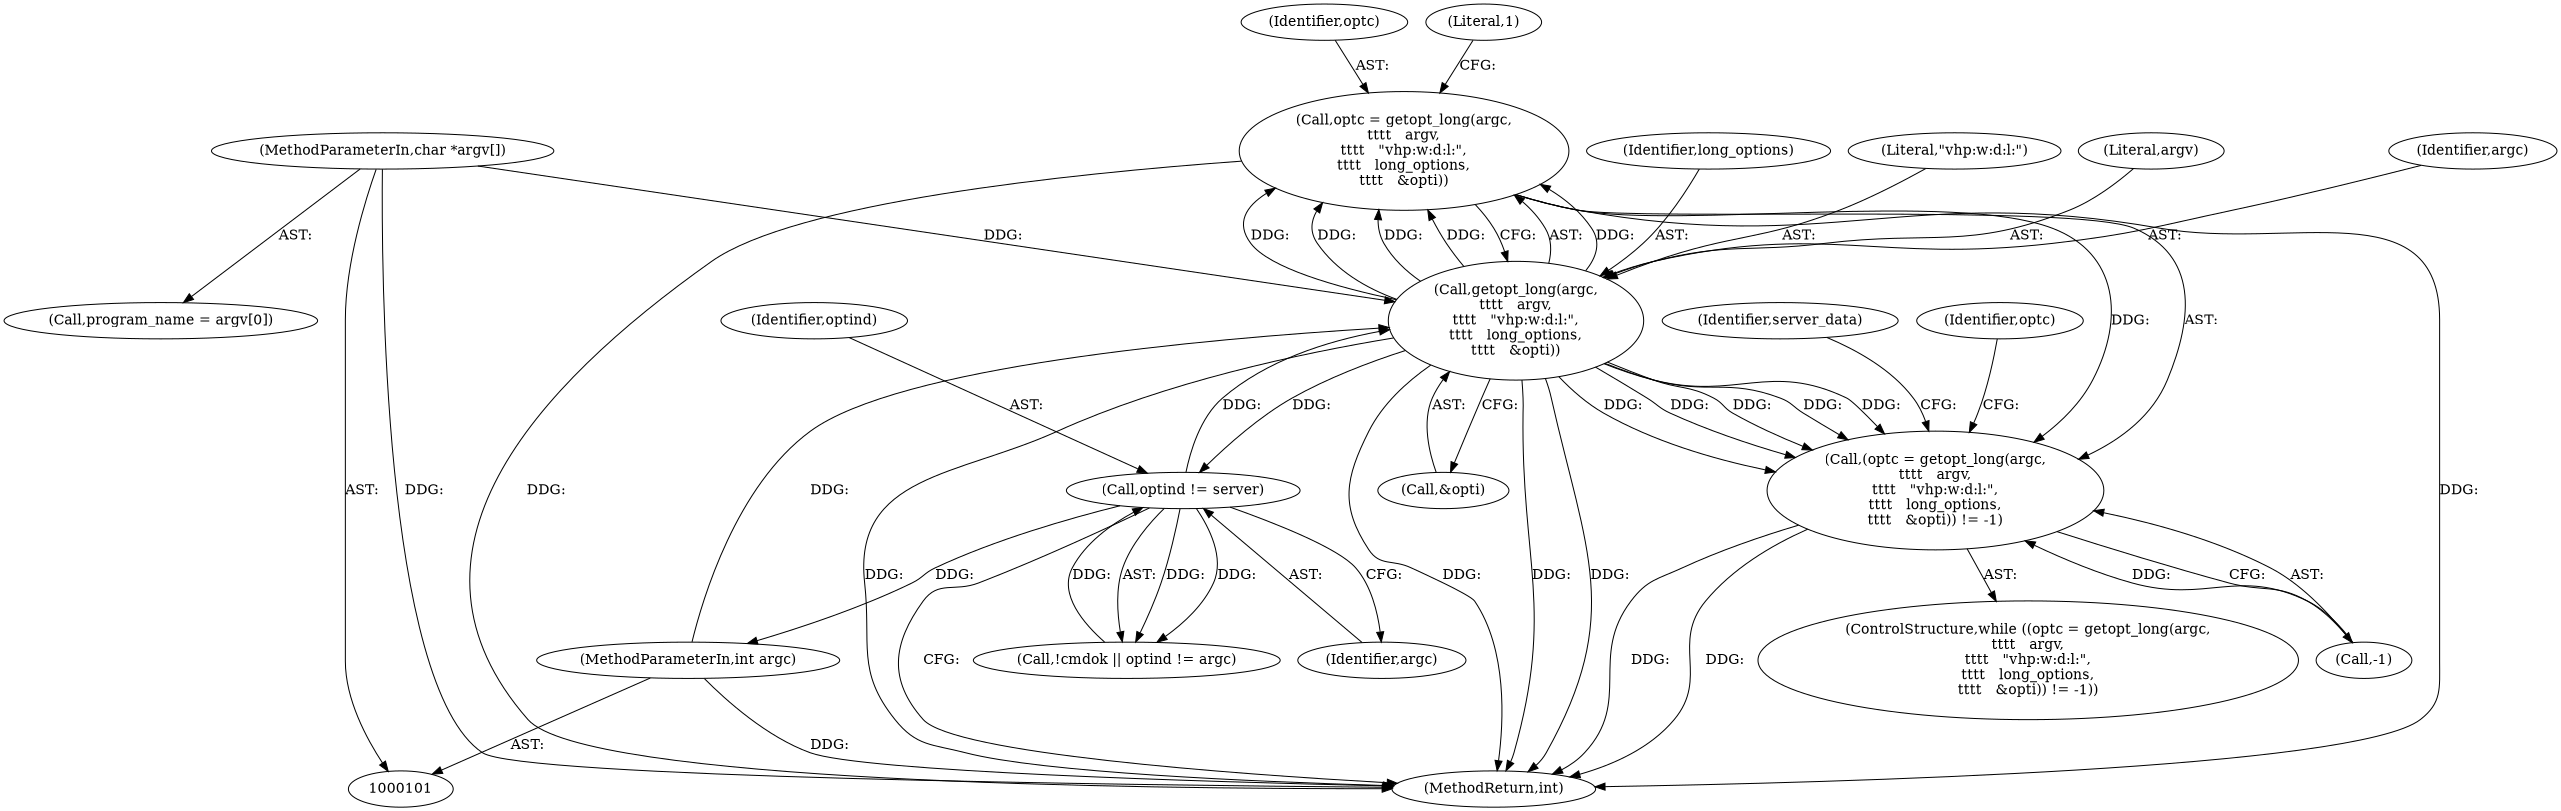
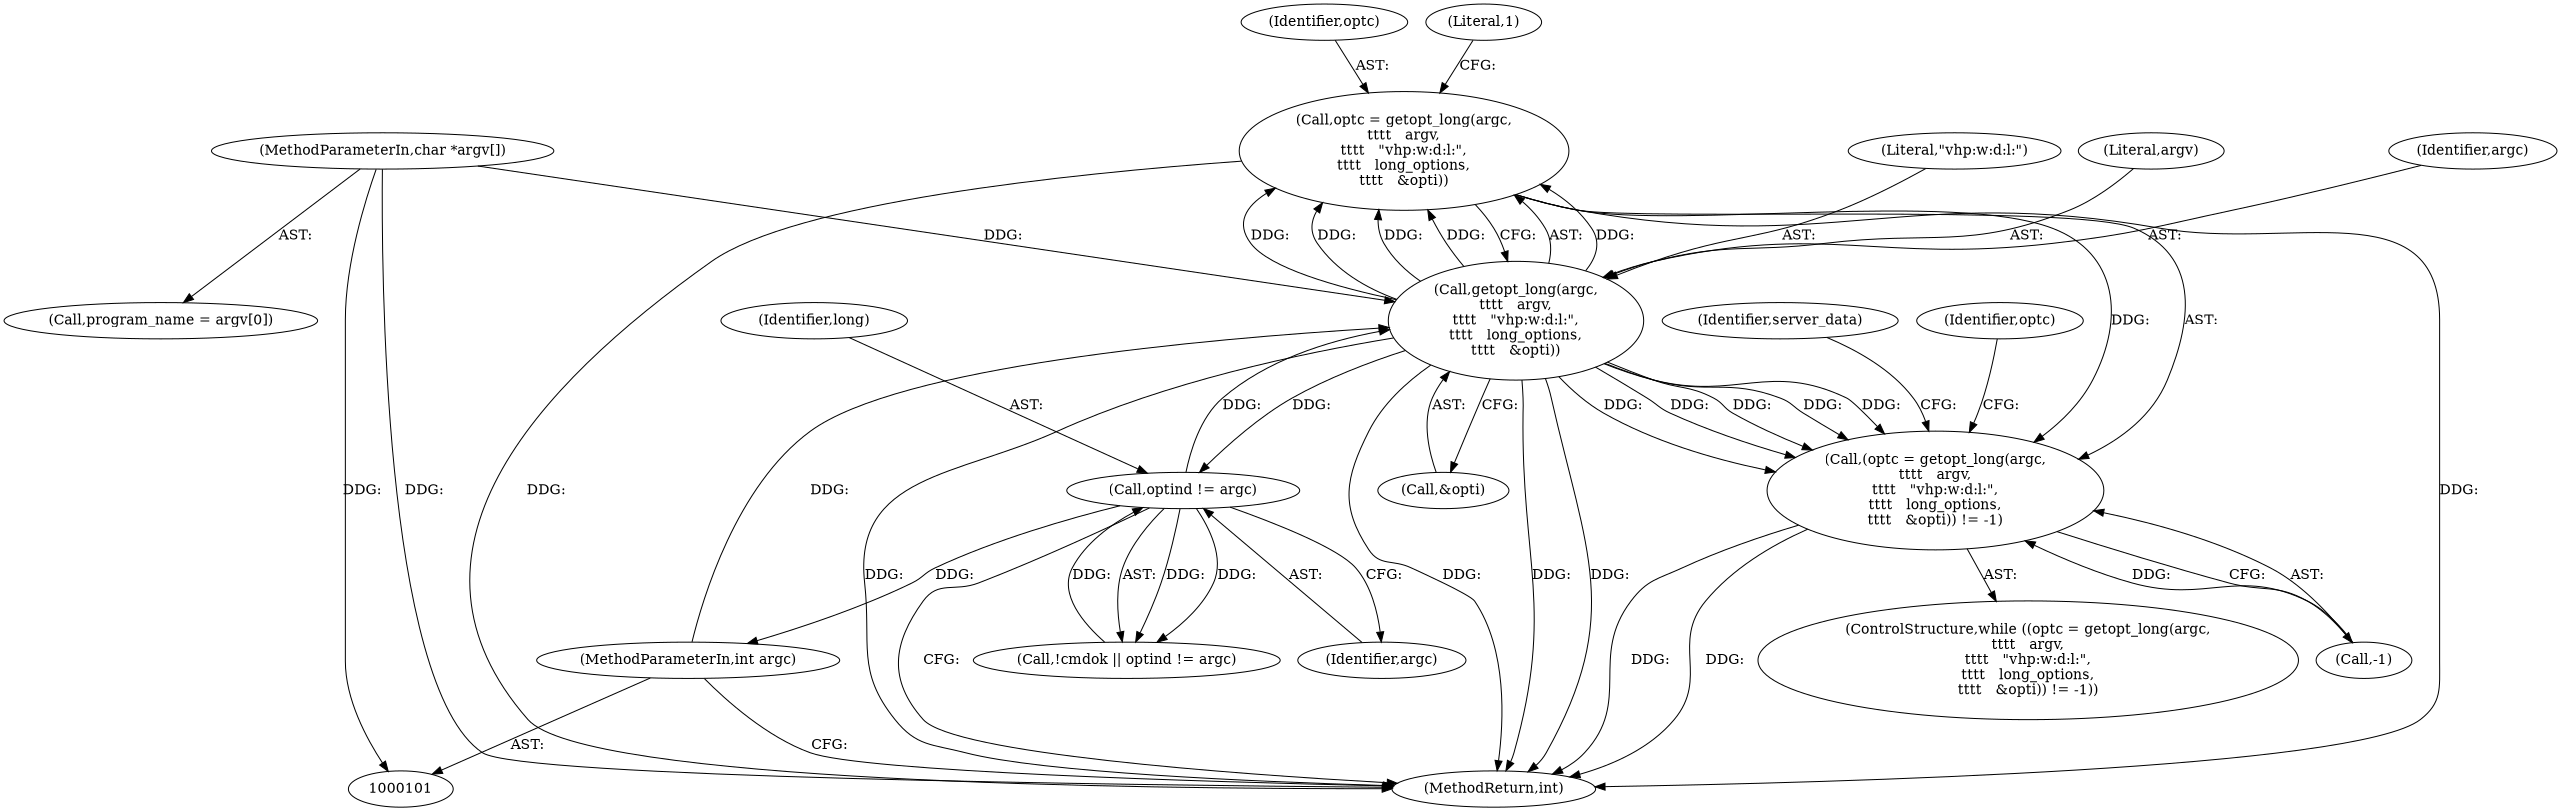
node "(Identifier,long_options)": removed
node "(Identifier,optind)": label "(Identifier,optind)" -> "(Identifier,long)"
edge "(MethodParameterIn,char *argv[])" -> "1000101": label "AST: " -> "DDG: "
node "(Call,optind != server)": label "(Call,optind != server)" -> "(Call,optind != argc)"
edge "(MethodParameterIn,int argc)" -> "(MethodReturn,int)": label "DDG: " -> "CFG: "
